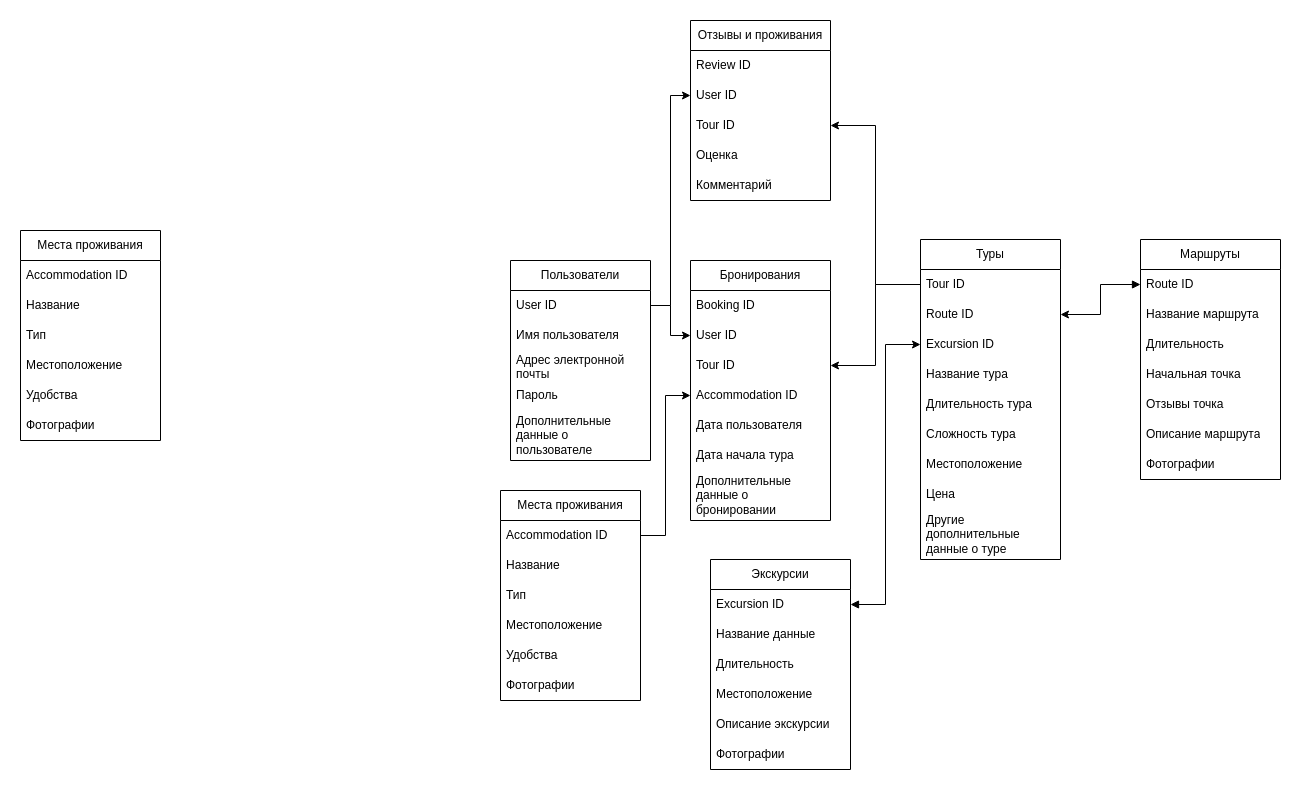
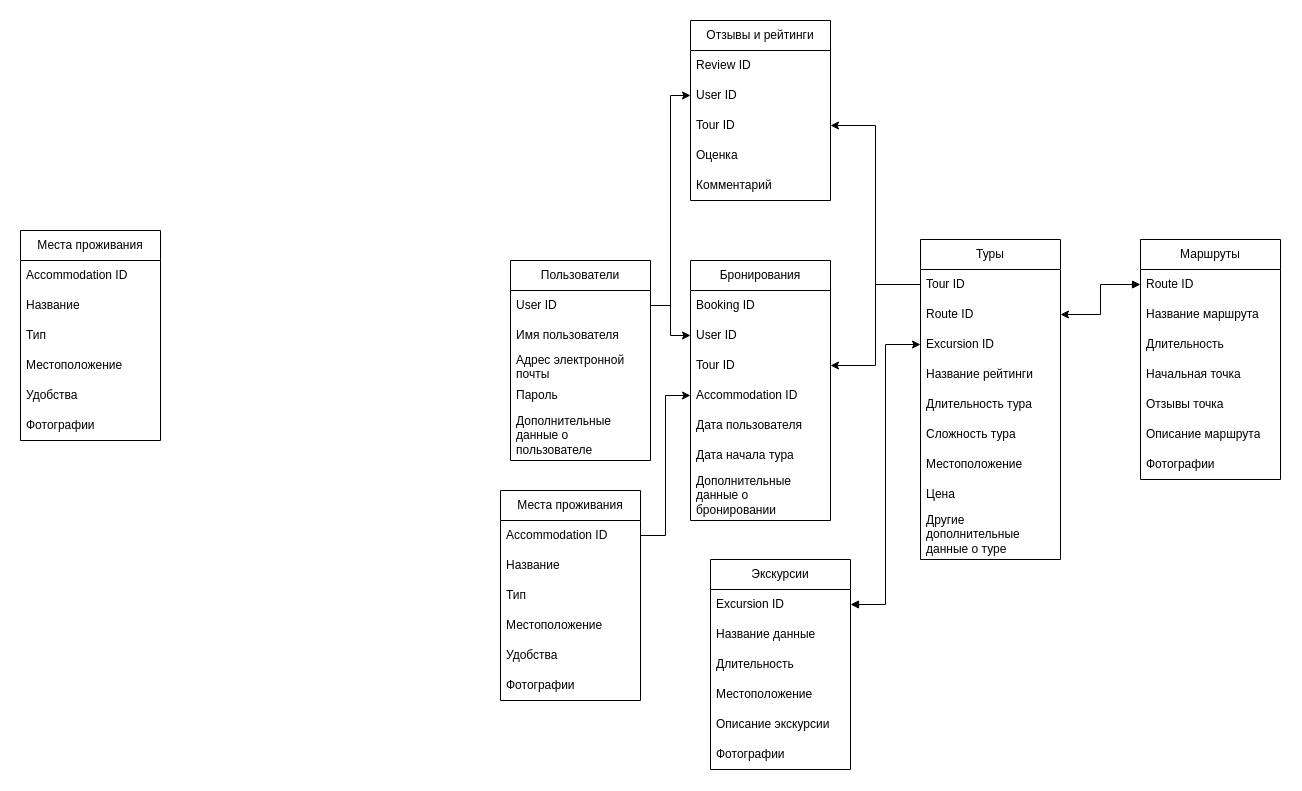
node "Отзывы и проживания": label "Отзывы и проживания" -> "Отзывы и рейтинги"
node "Название тура": label "Название тура" -> "Название рейтинги"
